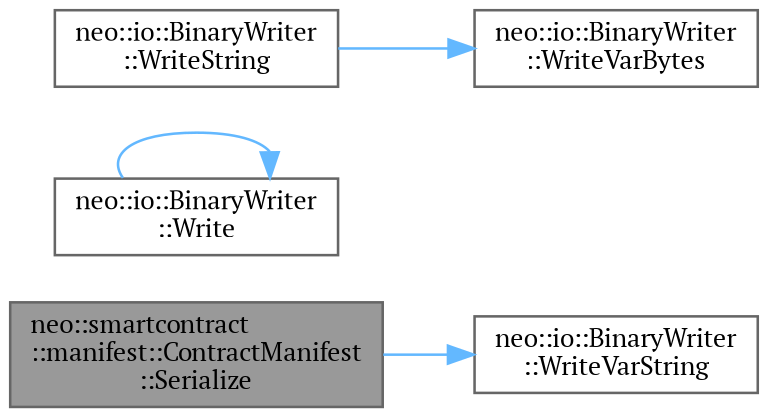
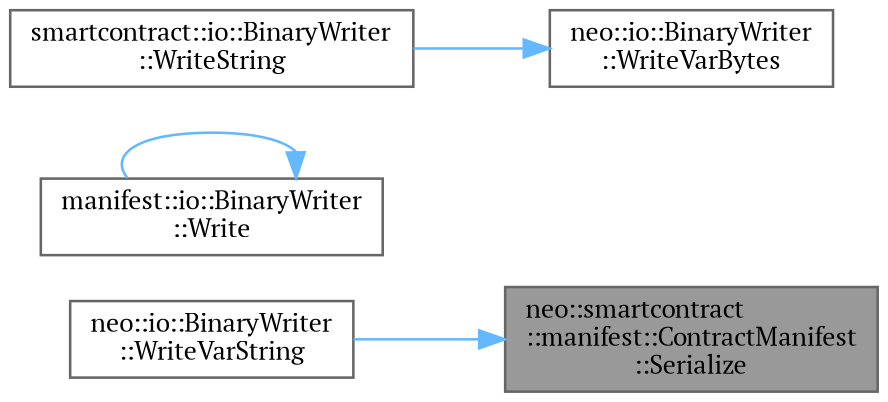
node "neo::io::BinaryWriter ::WriteString": label "neo::io::BinaryWriter ::WriteString" -> "smartcontract::io::BinaryWriter ::WriteString"
node "neo::io::BinaryWriter ::Write": label "neo::io::BinaryWriter ::Write" -> "manifest::io::BinaryWriter ::Write"
edge "neo::smartcontract ::manifest::ContractManifest ::Serialize" -> "neo::io::BinaryWriter ::WriteVarString": reversed
